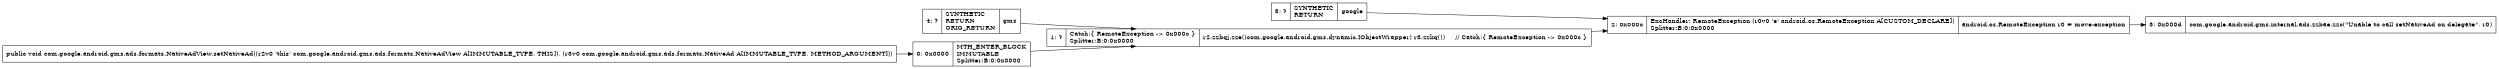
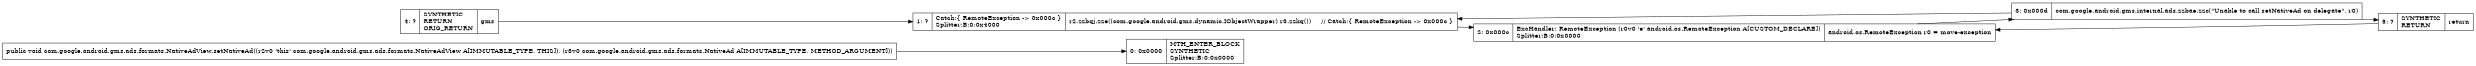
node "5: ?": text "google" -> "return"
edge "3: 0x000d" -> "5: ?": added
node "1: ?": text "Splitter:B:0:0x0000" -> "Splitter:B:0:0x4000"
edge "0: 0x0000" -> "1: ?": now "3: 0x000d" -> "1: ?"
node "0: 0x0000": text "IMMUTABLE" -> "SYNTHETIC"
